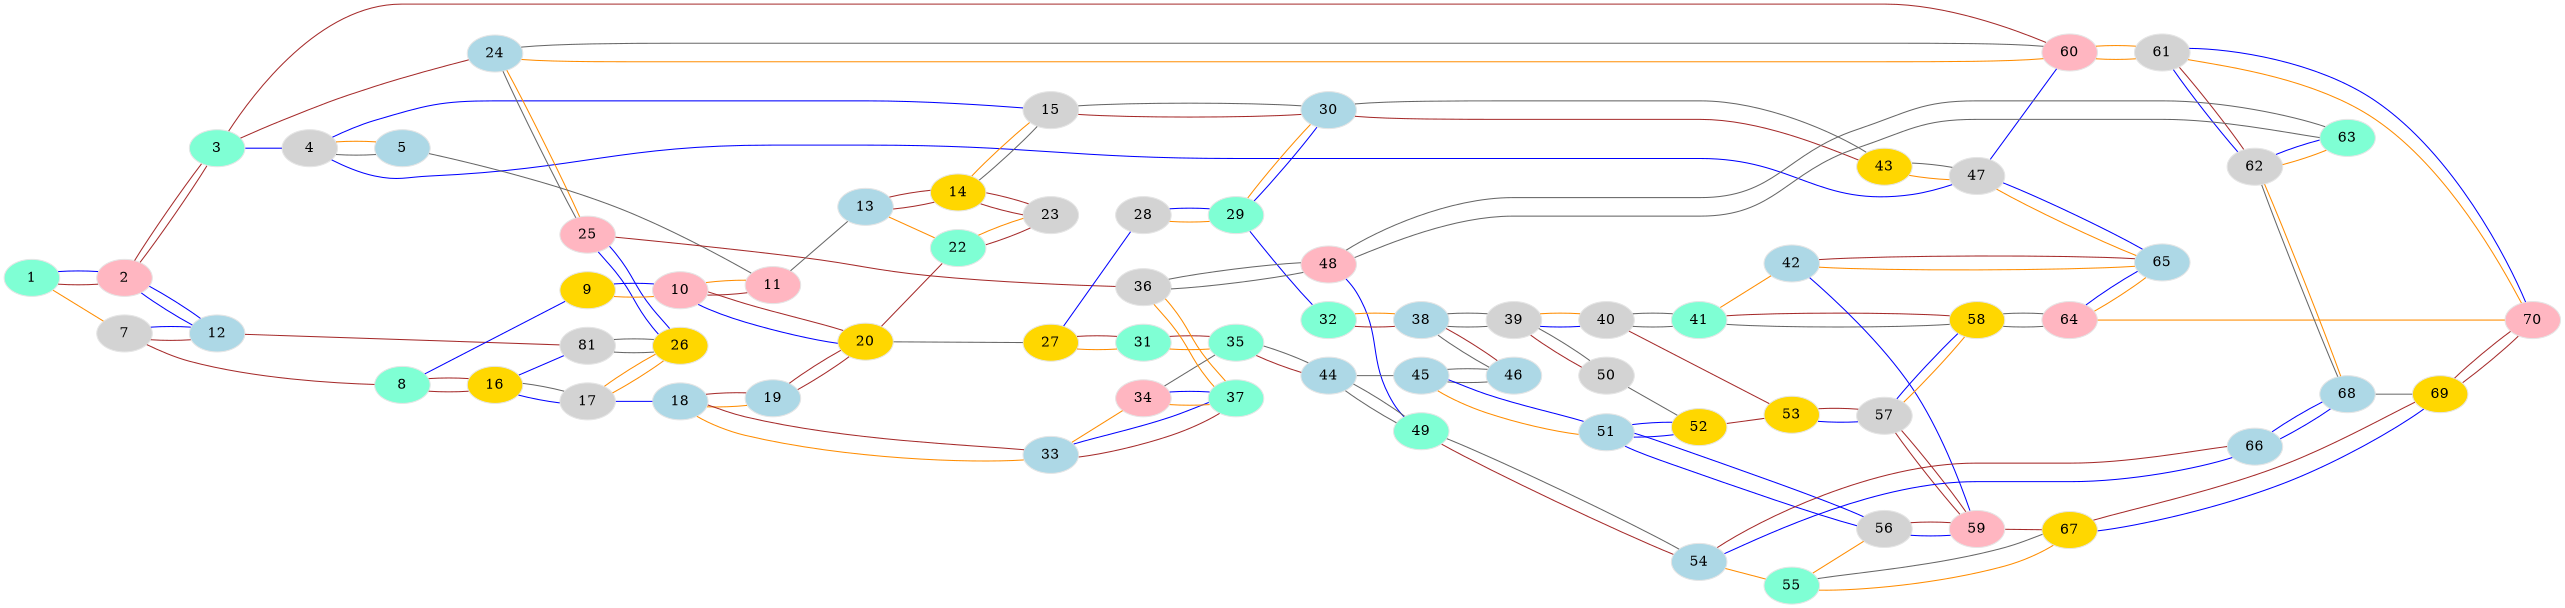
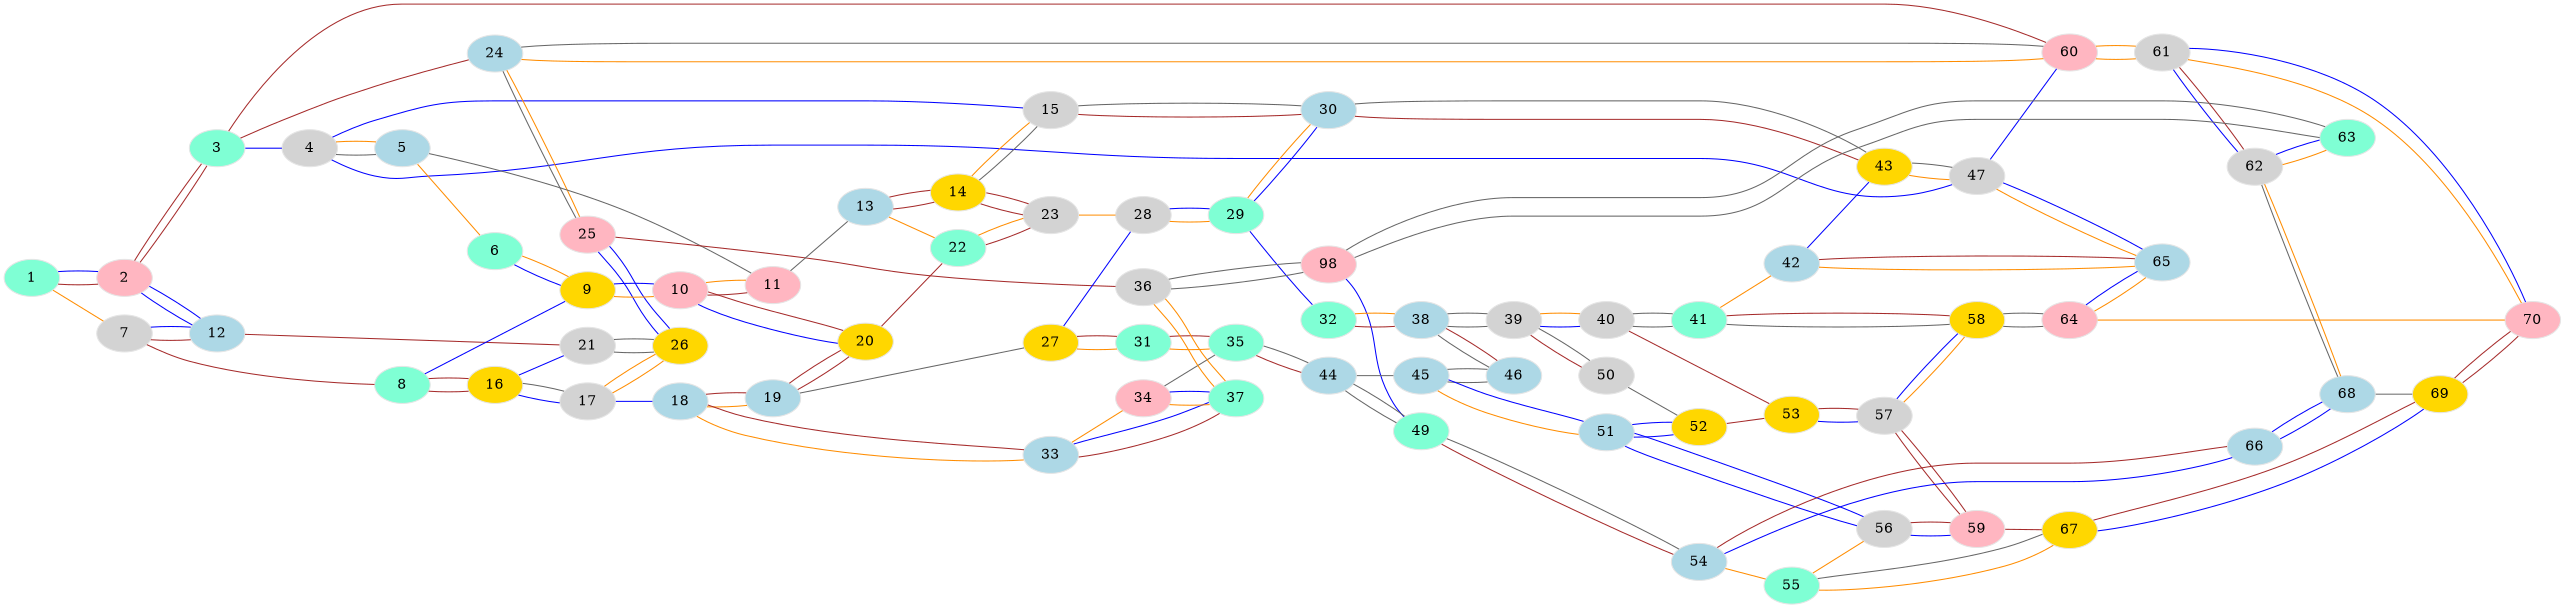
edge "23" -- "28": added
node "6": added
node "48": label "48" -> "98"
edge "20" -- "27": now "19" -- "27"
node "81": label "81" -> "21"
edge "42" -- "59": now "42" -- "43"
